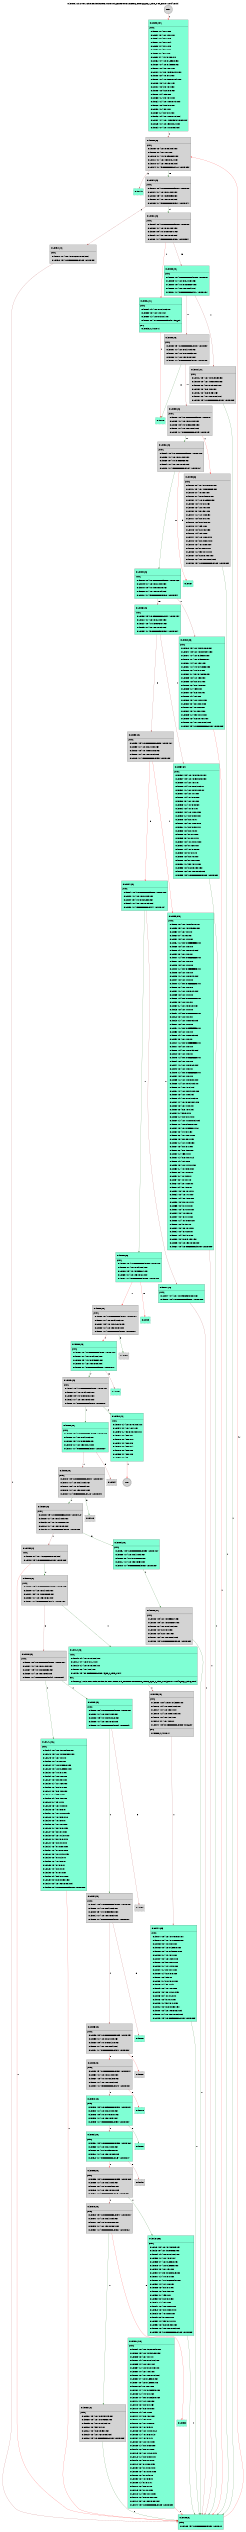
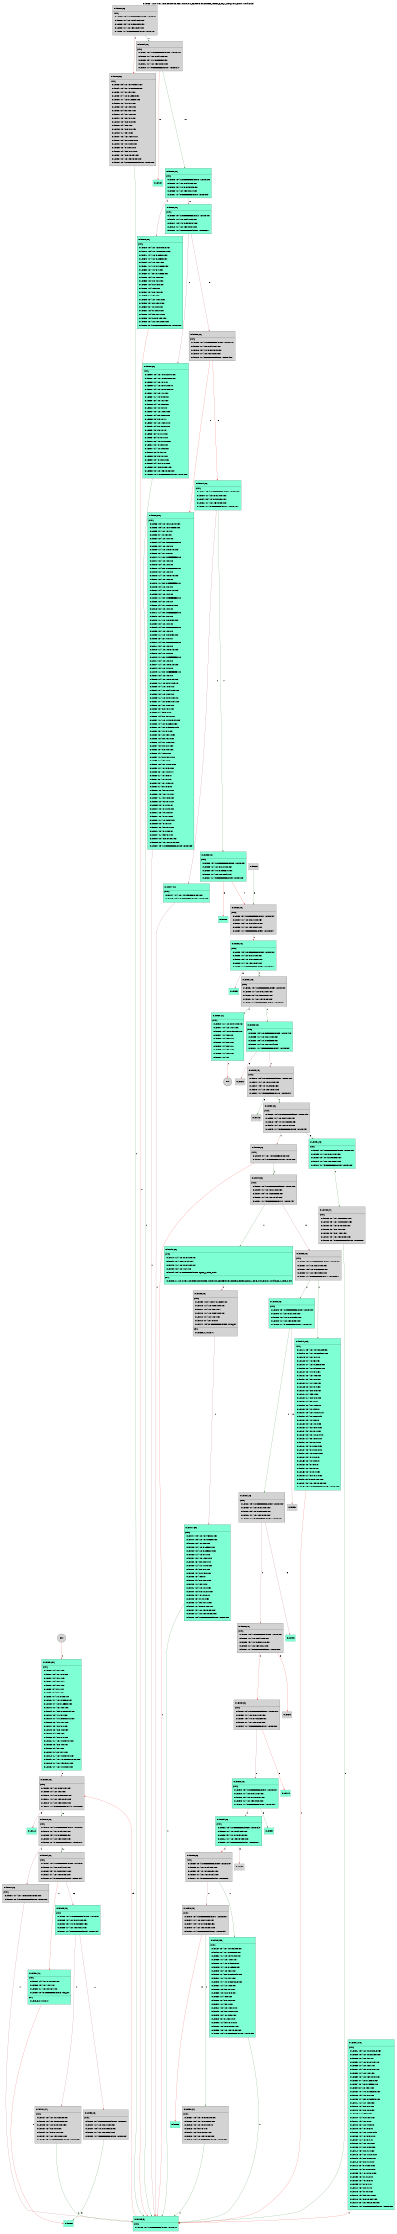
edge "0x401bcc [28]" -> "0x401be8 [28]": removed, label "12"
edge "0x401cac [28]" -> "0x402582": reversed
